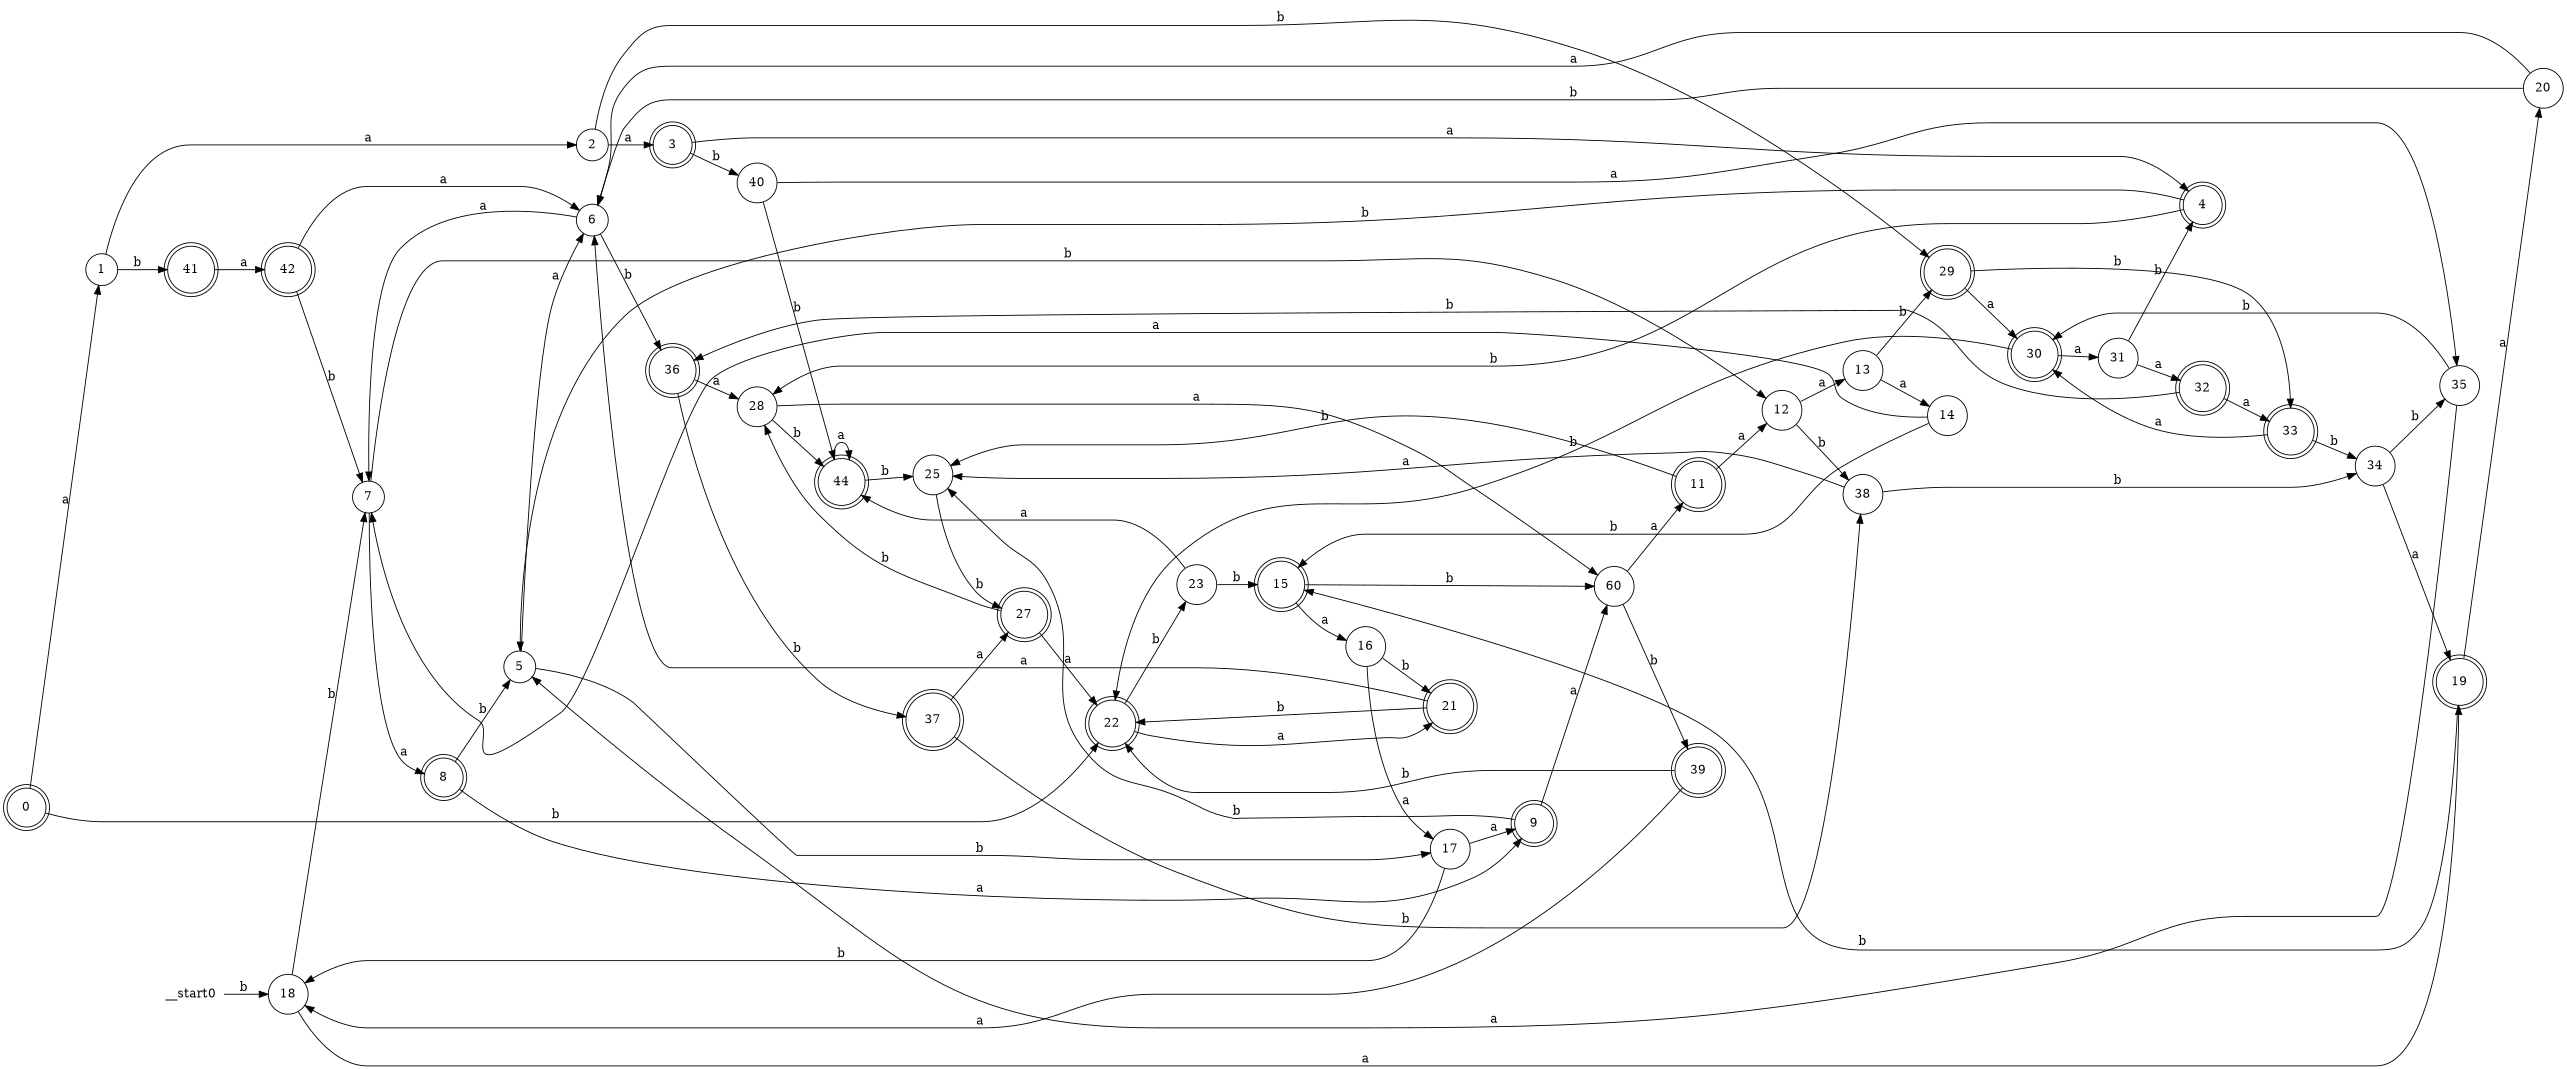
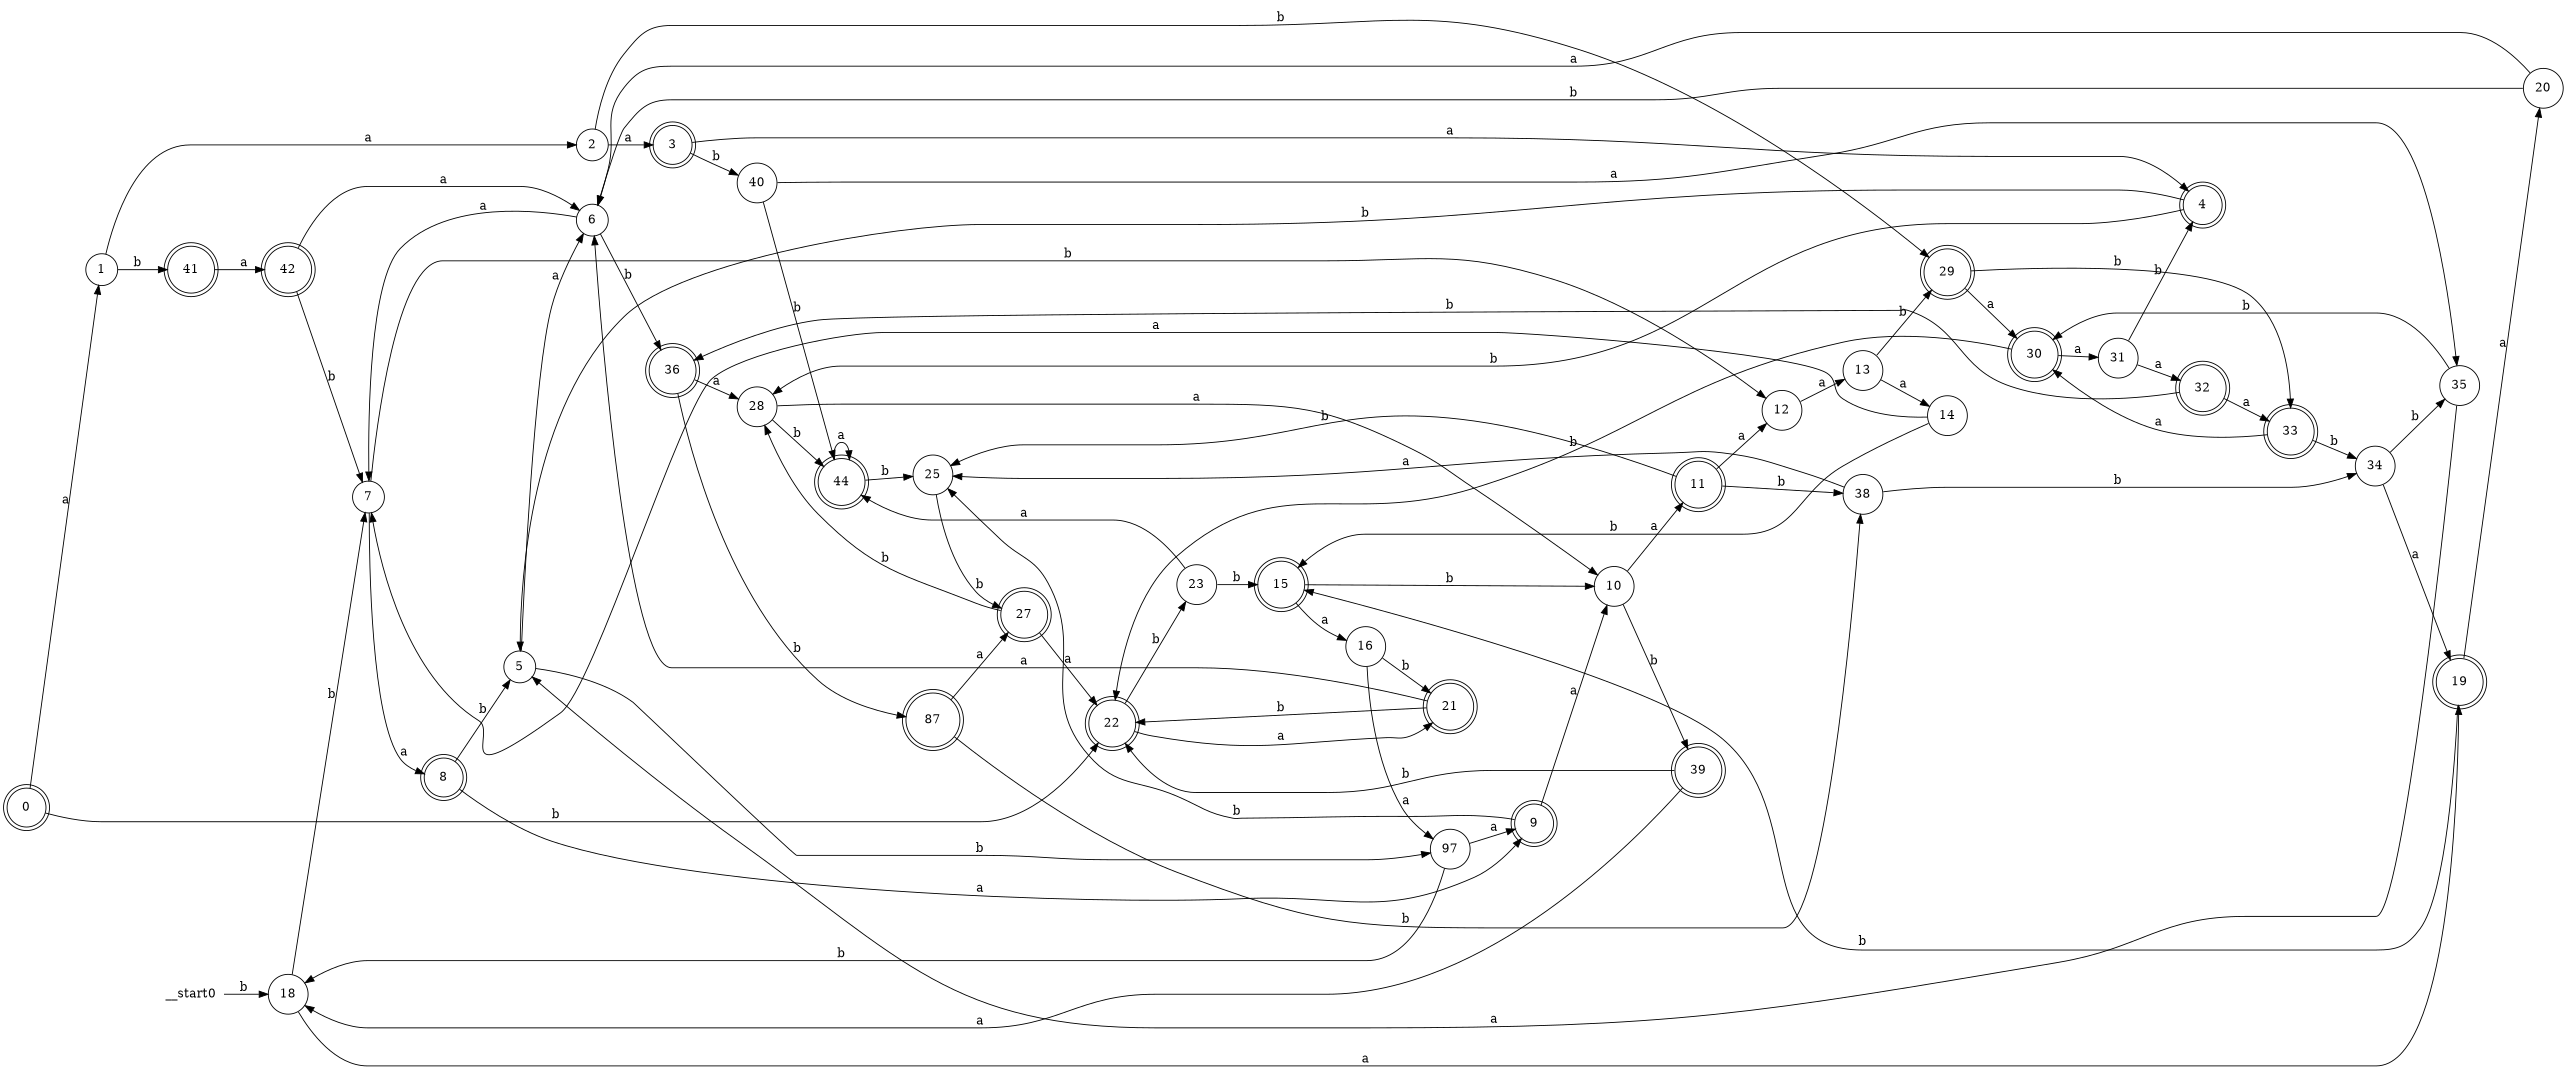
edge "12" -> "38": now "11" -> "38"
node "60": label "60" -> "10"
node "37": label "37" -> "87"
node "17": label "17" -> "97"
